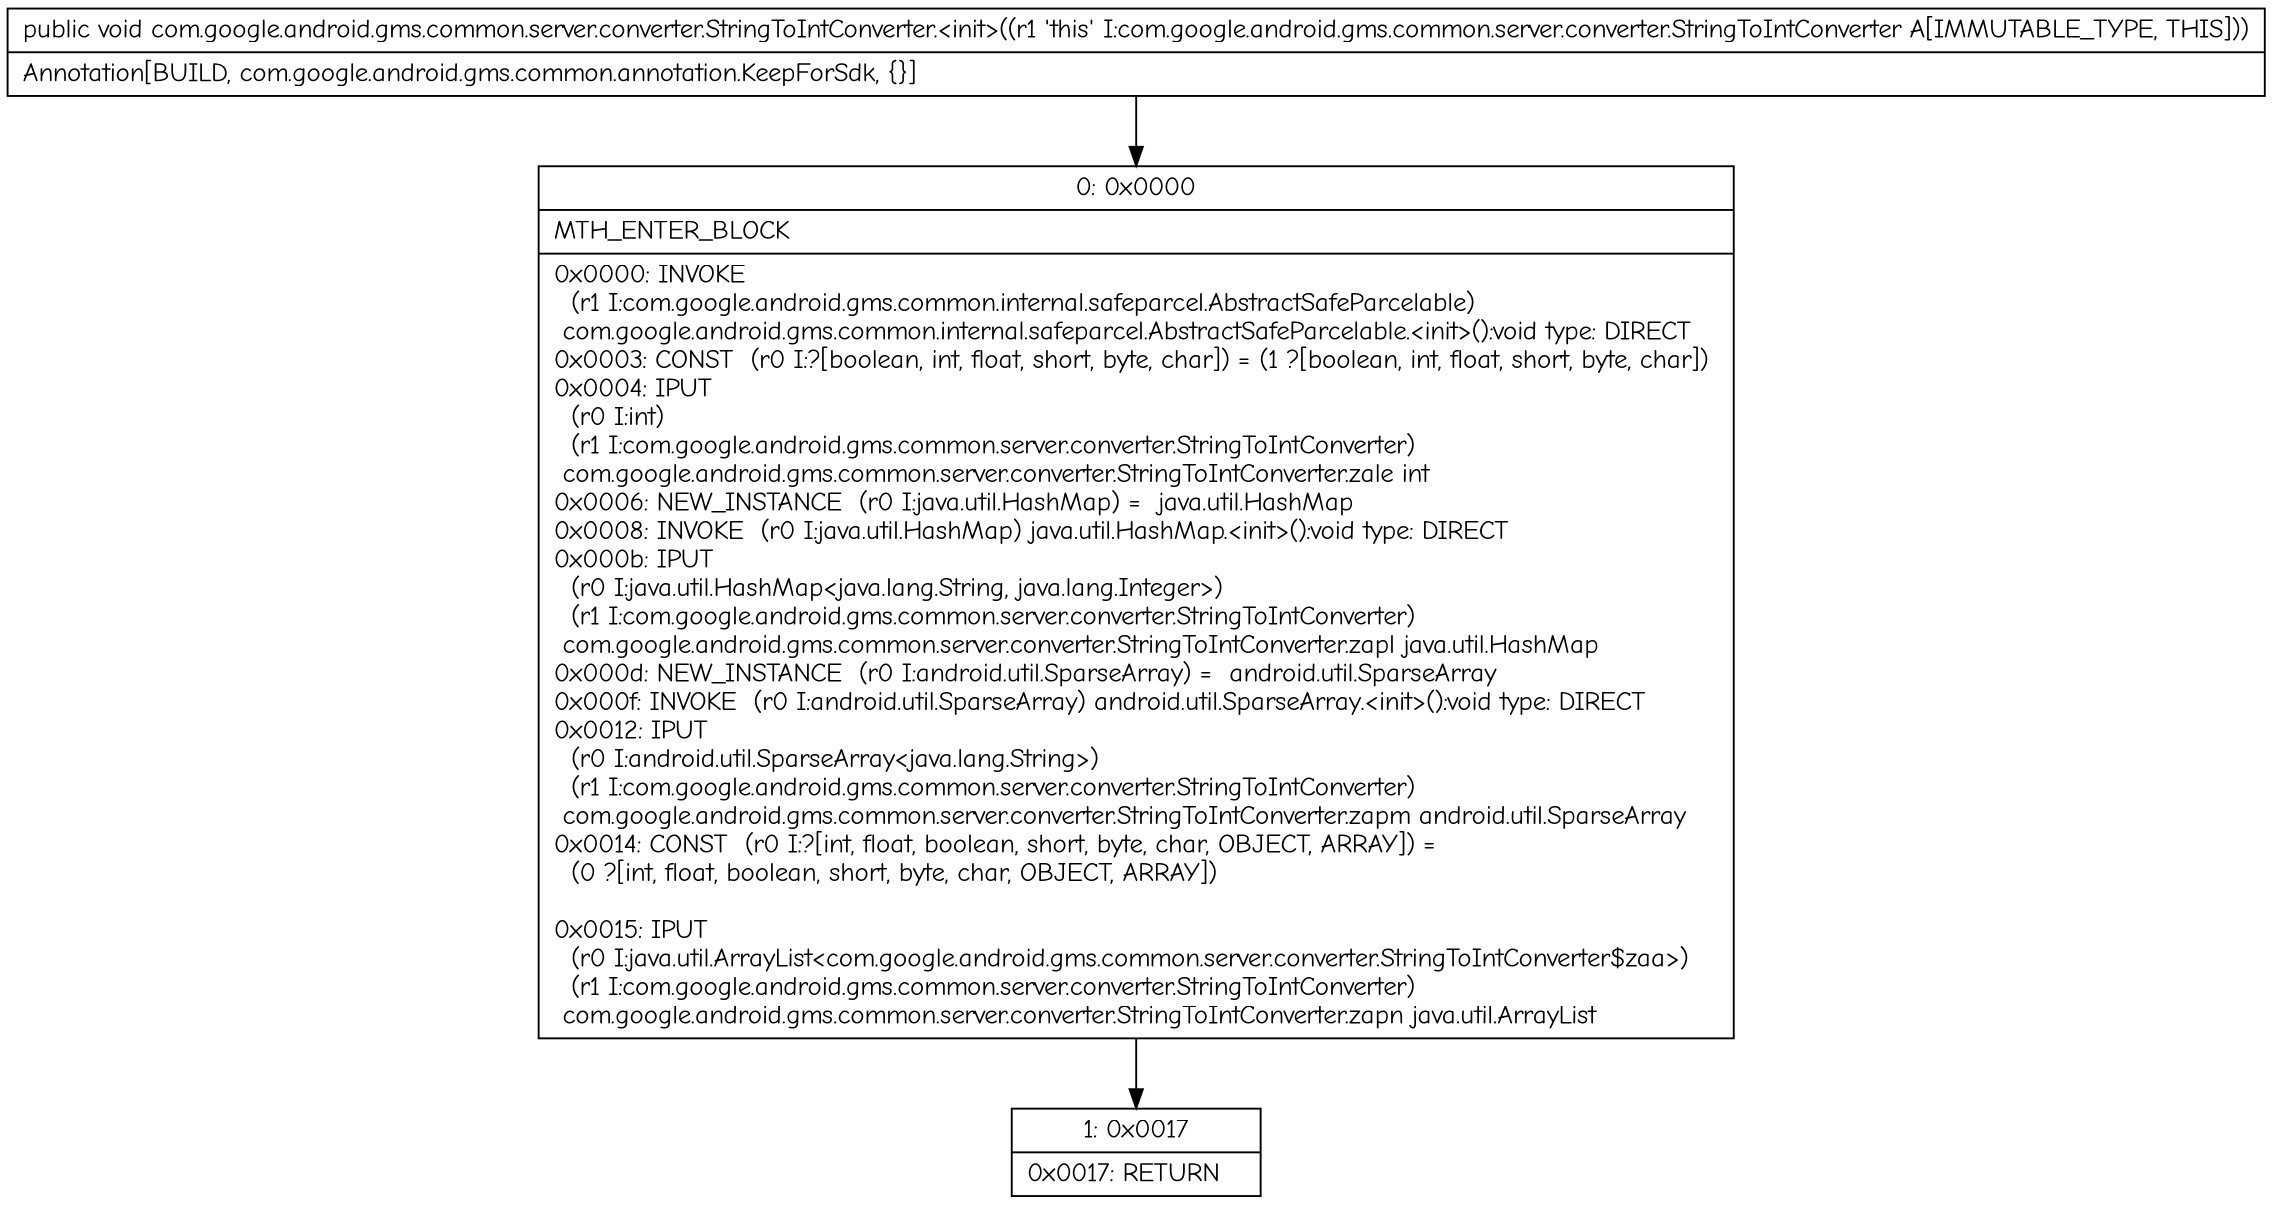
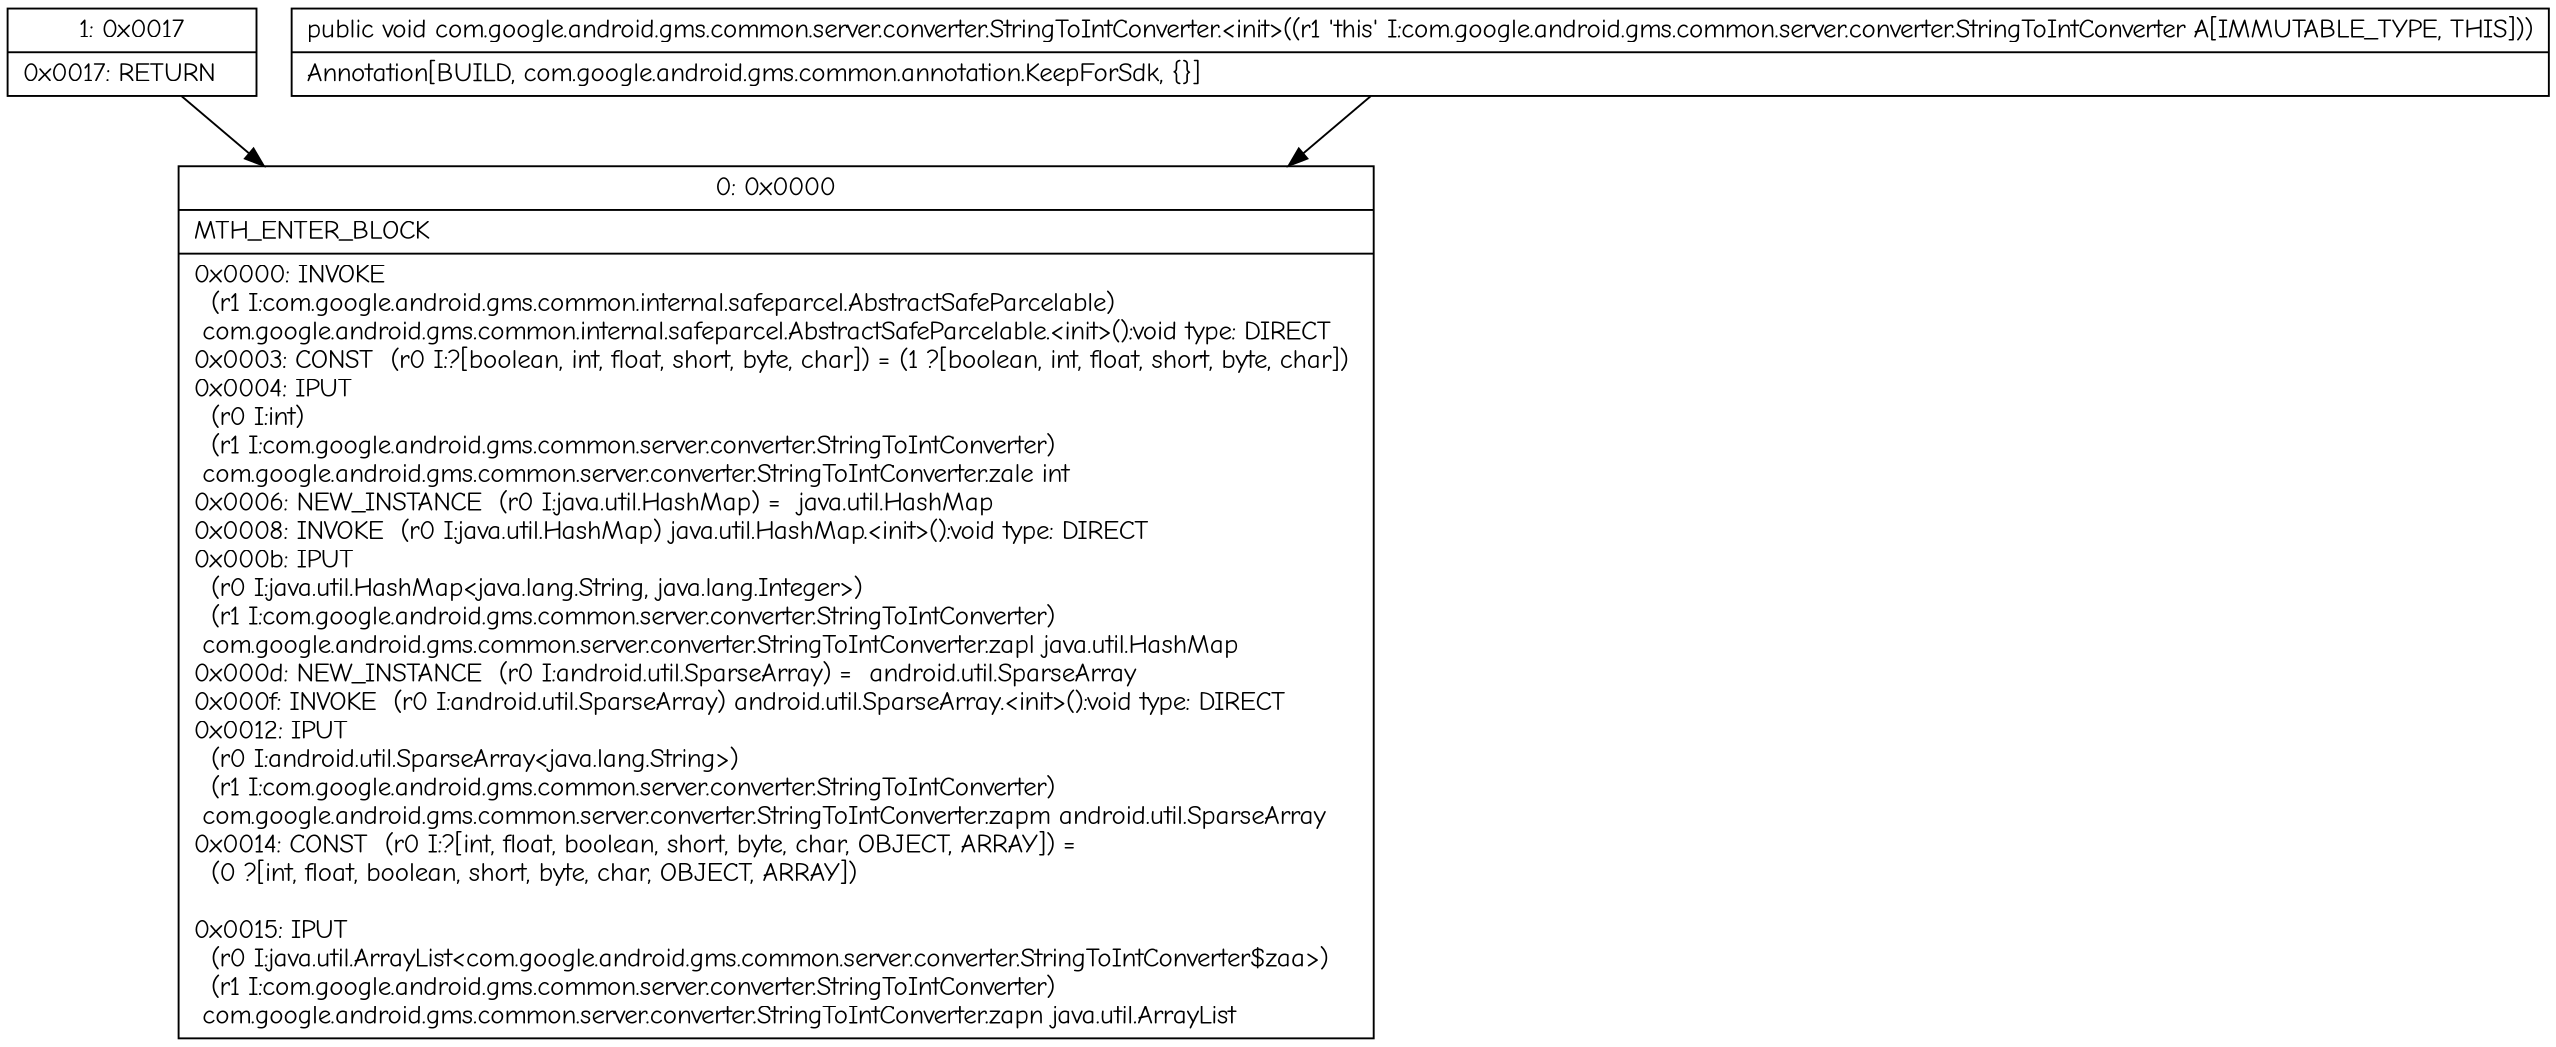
edge "0: 0x0000" -> "1: 0x0017": reversed
